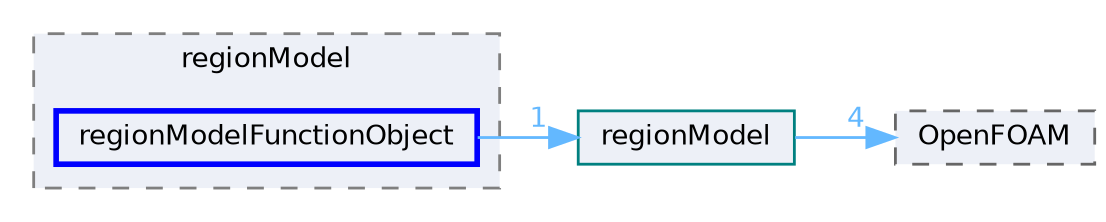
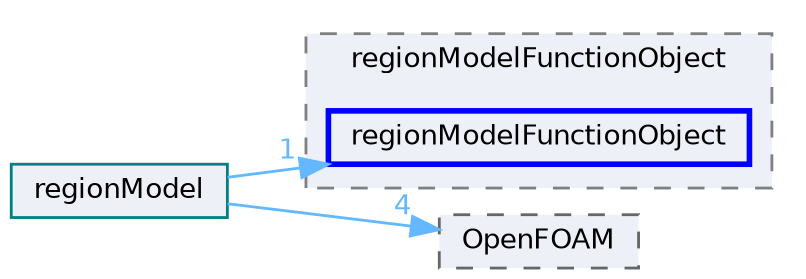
cluster "regionModel": label "regionModel" -> "regionModelFunctionObject"
edge "regionModelFunctionObject" -> "regionModel": reversed
